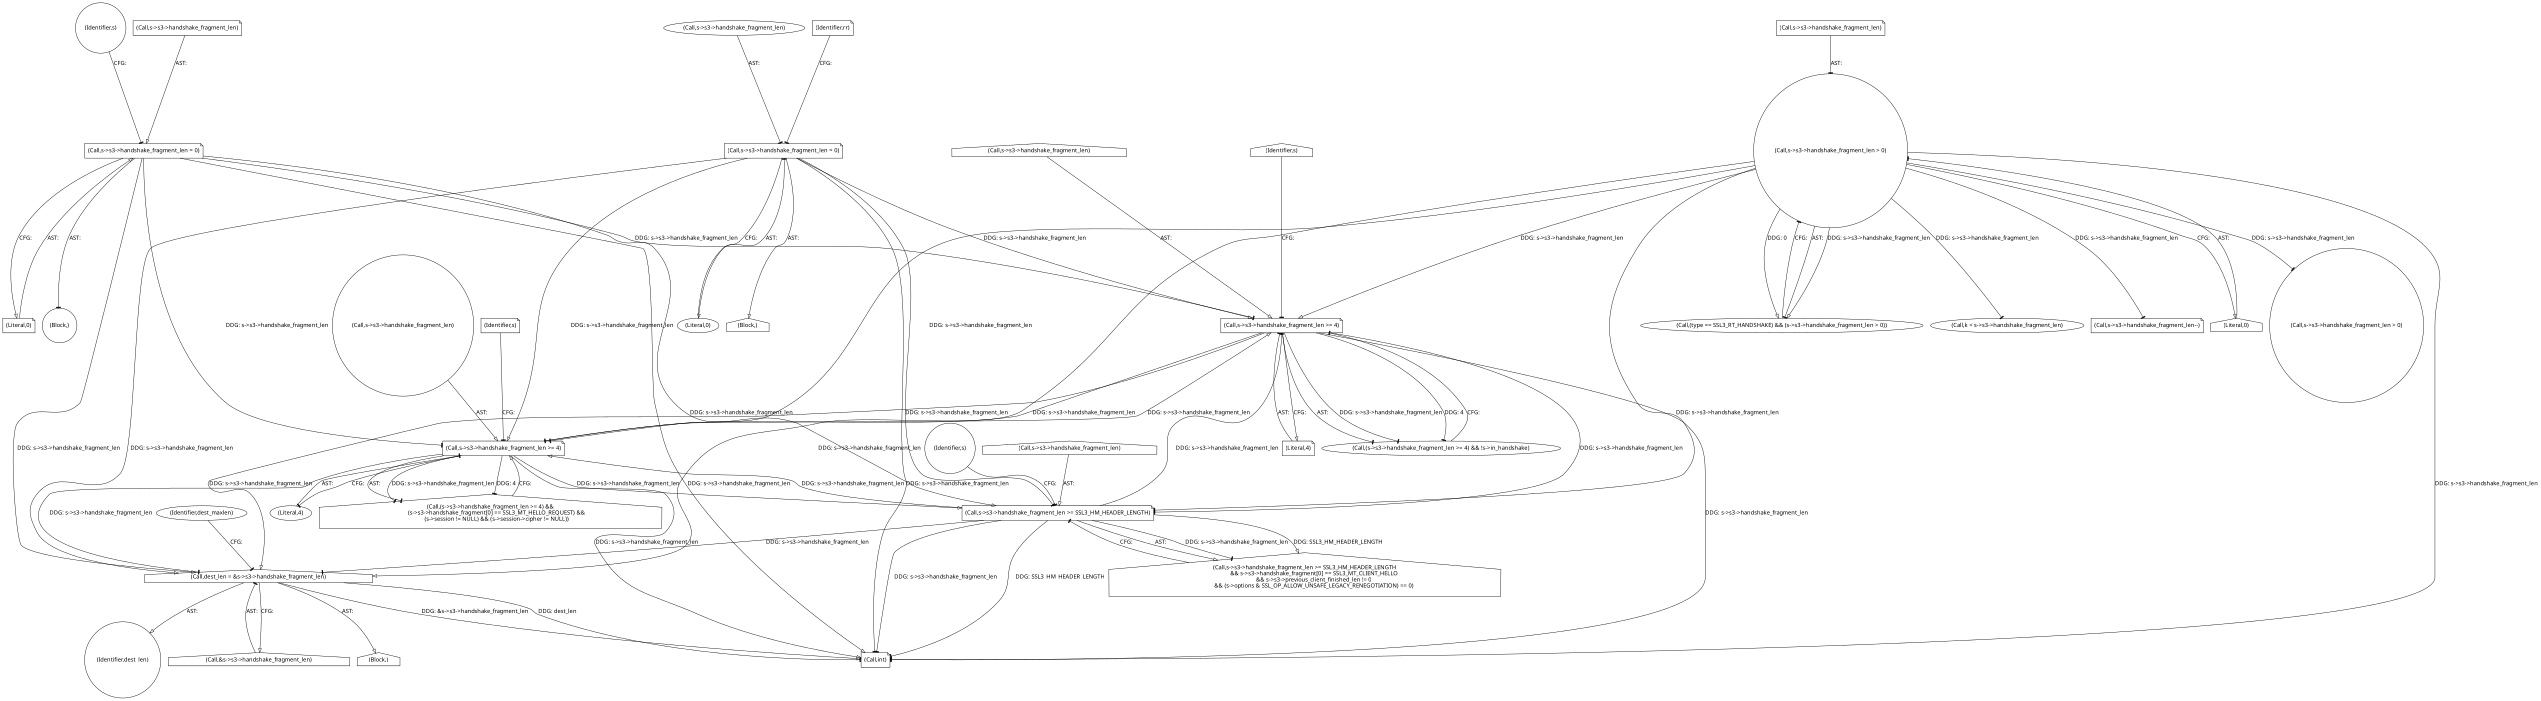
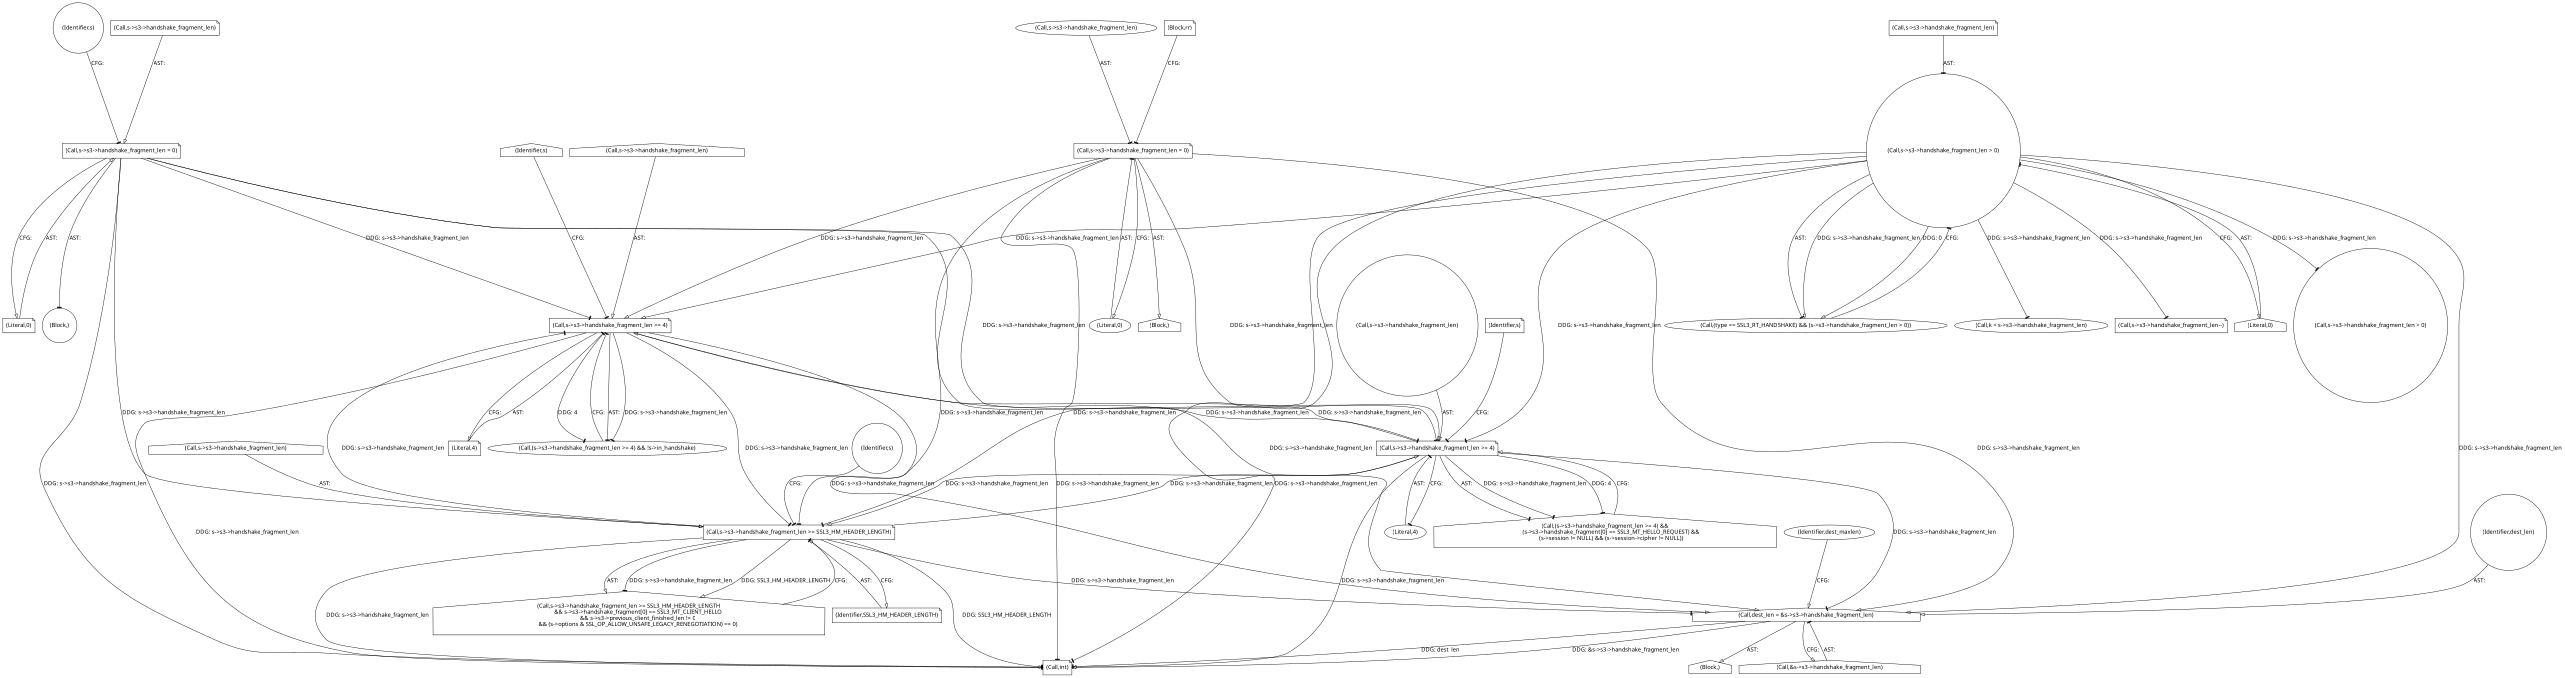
node "(Identifier,rr)": label "(Identifier,rr)" -> "(Block,rr)"
edge "(Identifier,dest_maxlen)" -> "(Call,dest_len = &s->s3->handshake_fragment_len)": arrowhead tee -> onormal
edge "(Call,dest_len = &s->s3->handshake_fragment_len)" -> "(Identifier,dest_len)": reversed
node "(Identifier,SSL3_HM_HEADER_LENGTH)": added
